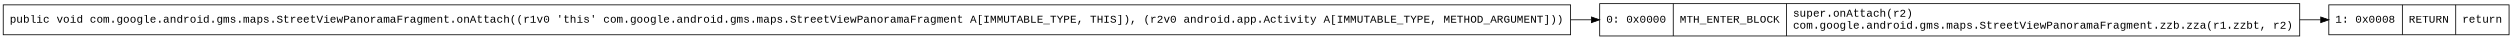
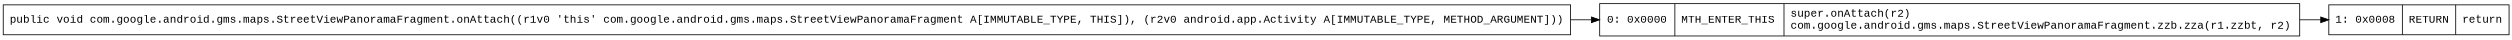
node "0: 0x0000": text "MTH_ENTER_BLOCK" -> "MTH_ENTER_THIS"
